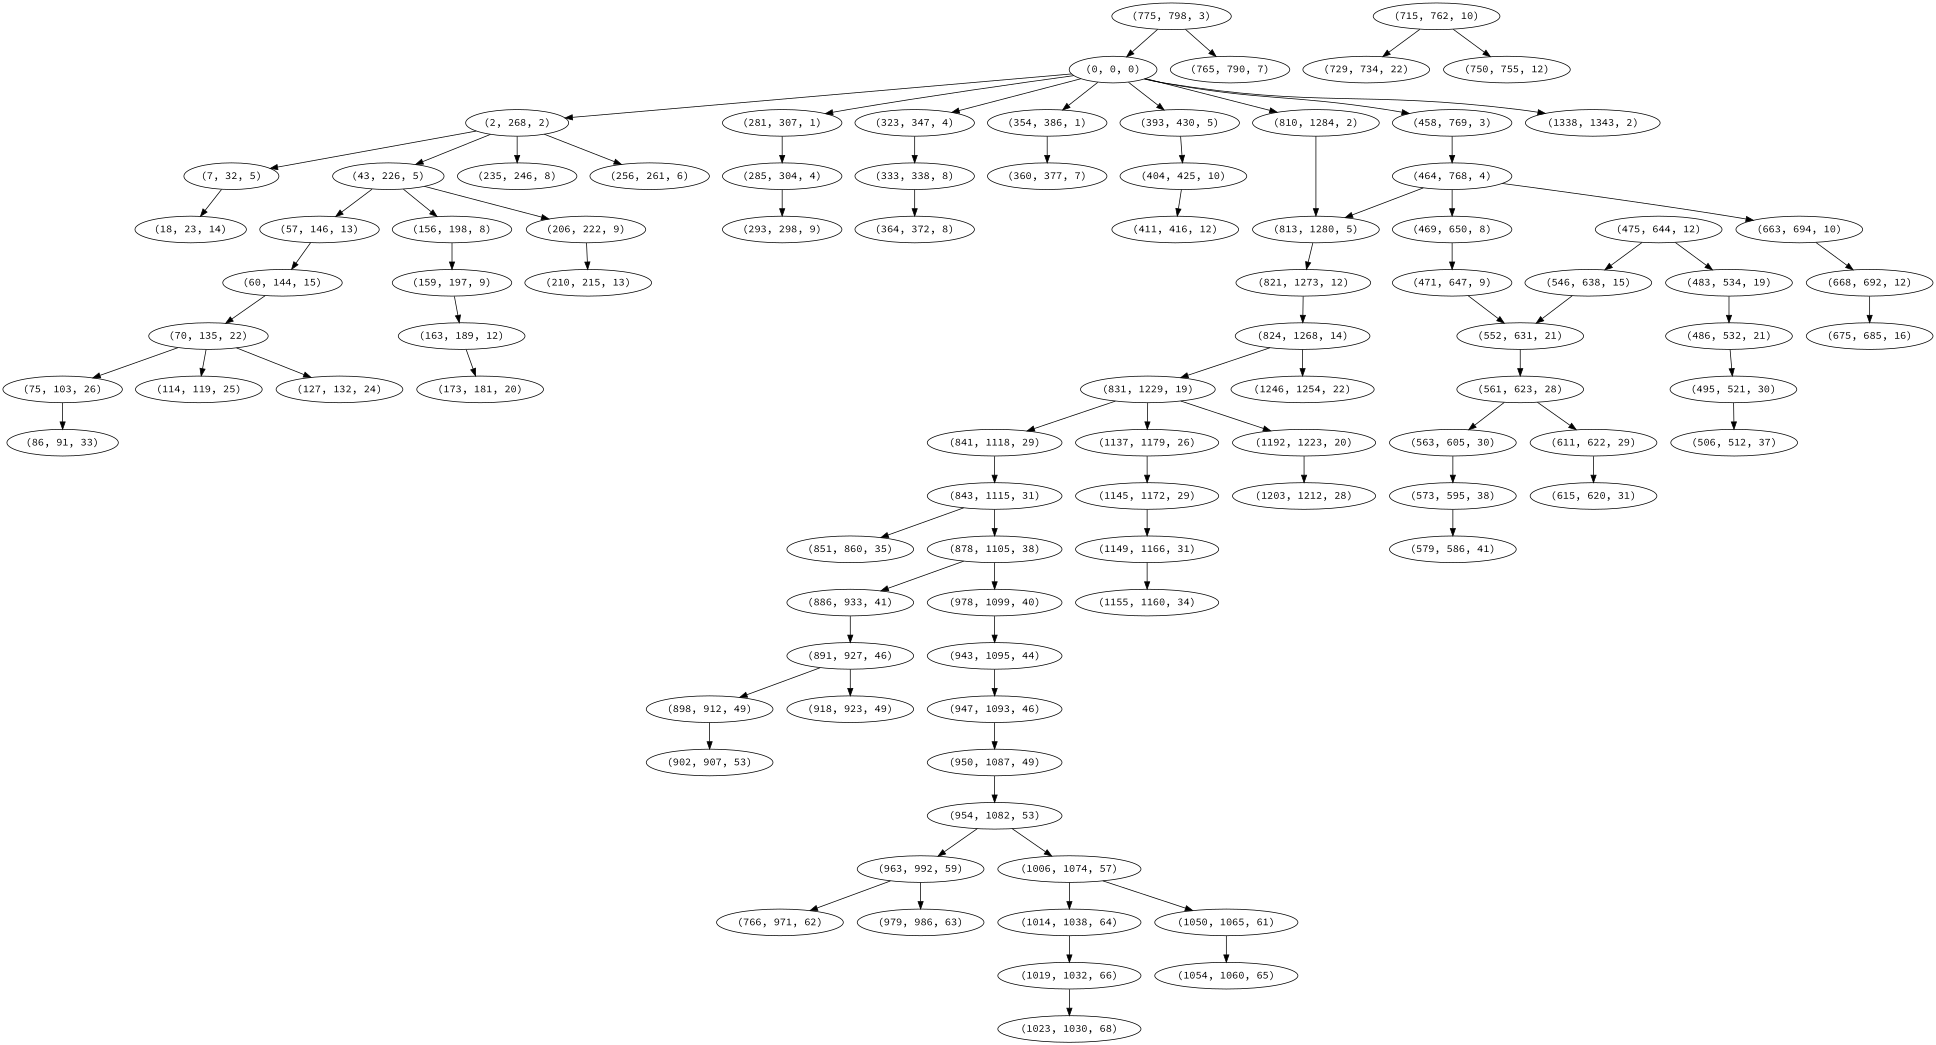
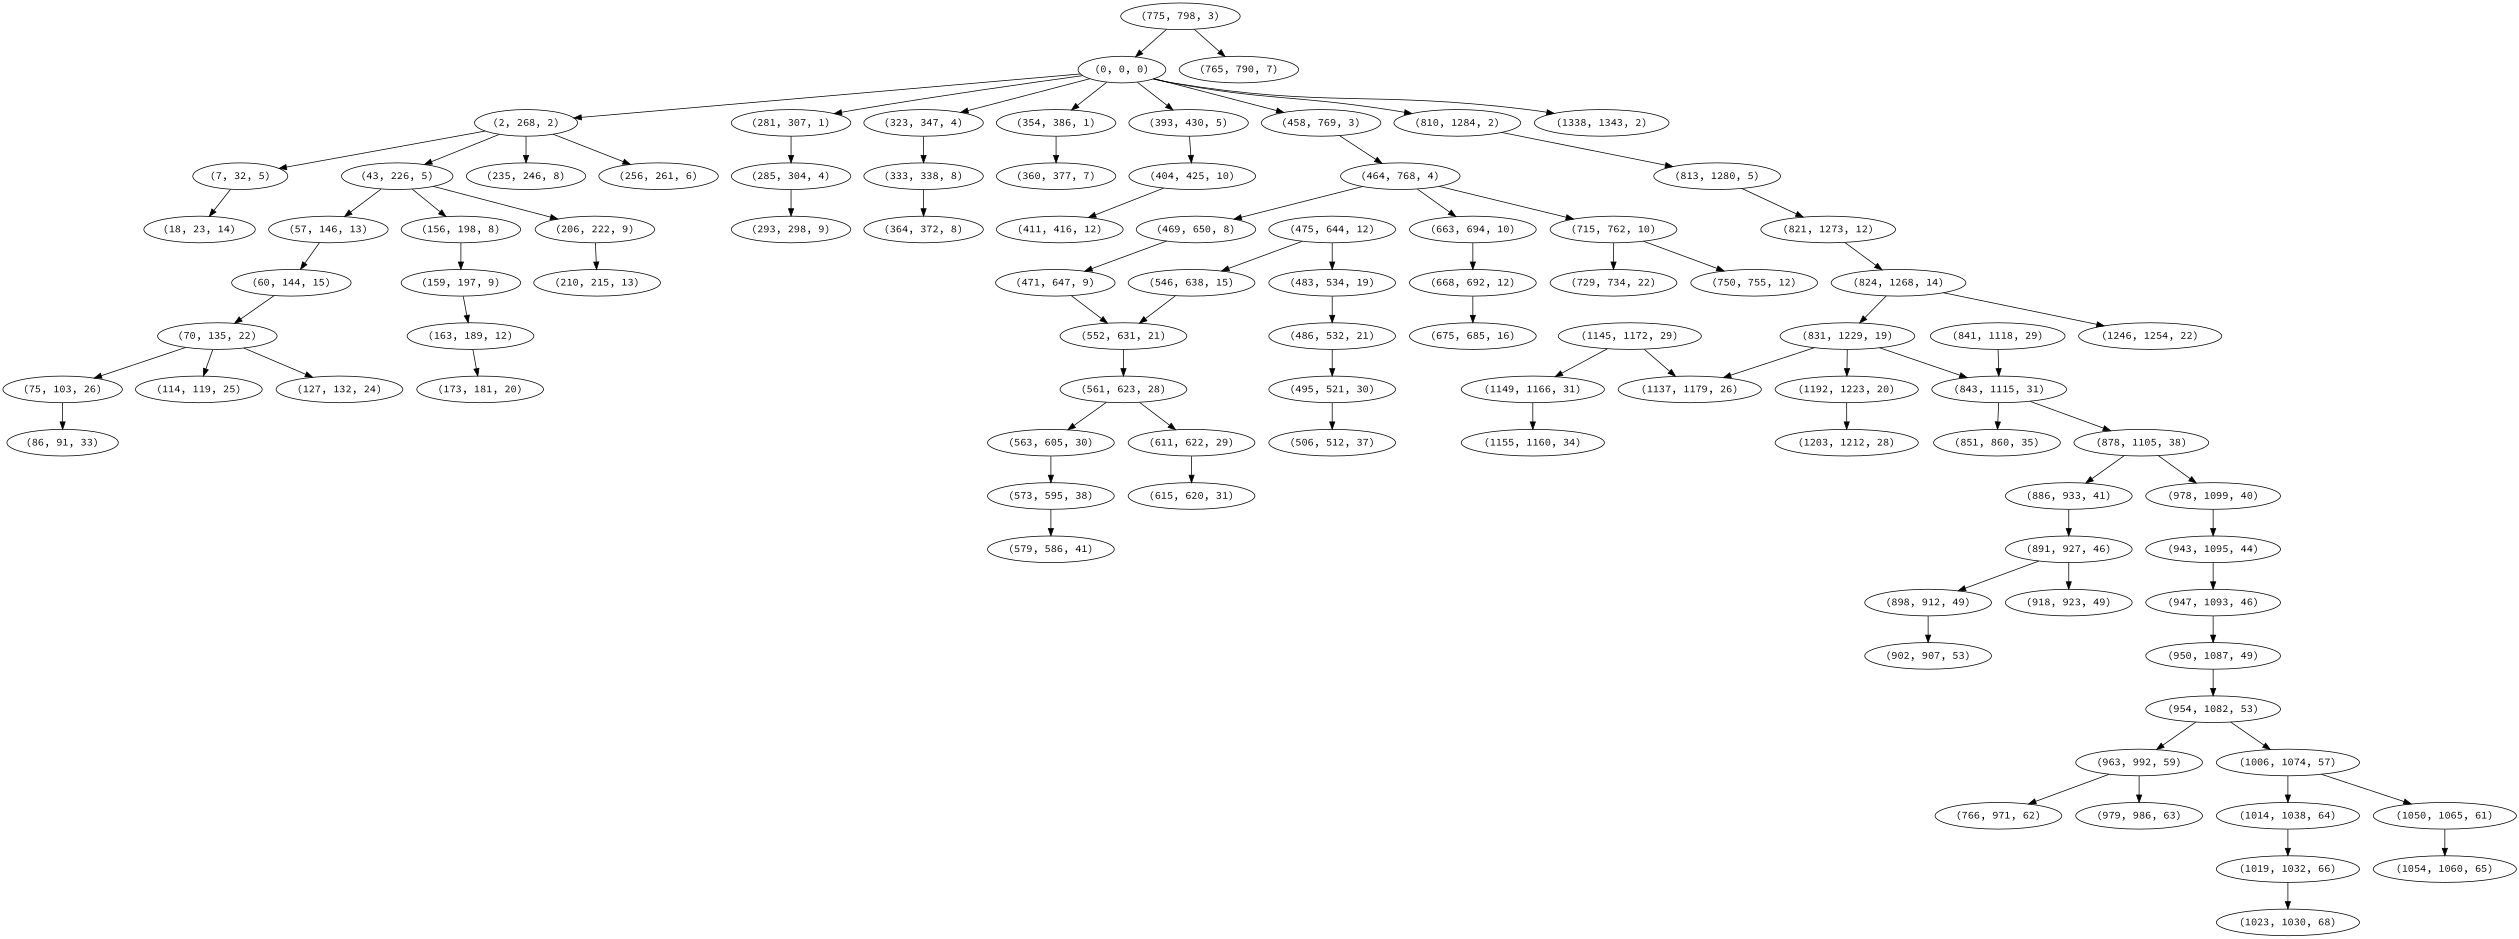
edge "(464, 768, 4)" -> "(813, 1280, 5)": now "(464, 768, 4)" -> "(715, 762, 10)"
edge "(831, 1229, 19)" -> "(841, 1118, 29)": now "(831, 1229, 19)" -> "(843, 1115, 31)"
edge "(1137, 1179, 26)" -> "(1145, 1172, 29)": reversed
